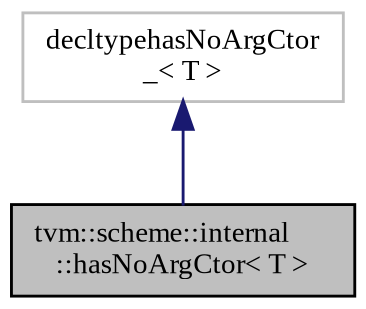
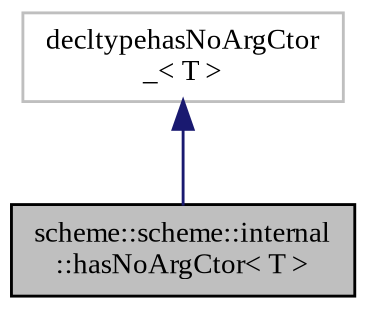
node "tvm::scheme::internal ::hasNoArgCtor< T >": label "tvm::scheme::internal ::hasNoArgCtor< T >" -> "scheme::scheme::internal ::hasNoArgCtor< T >"
